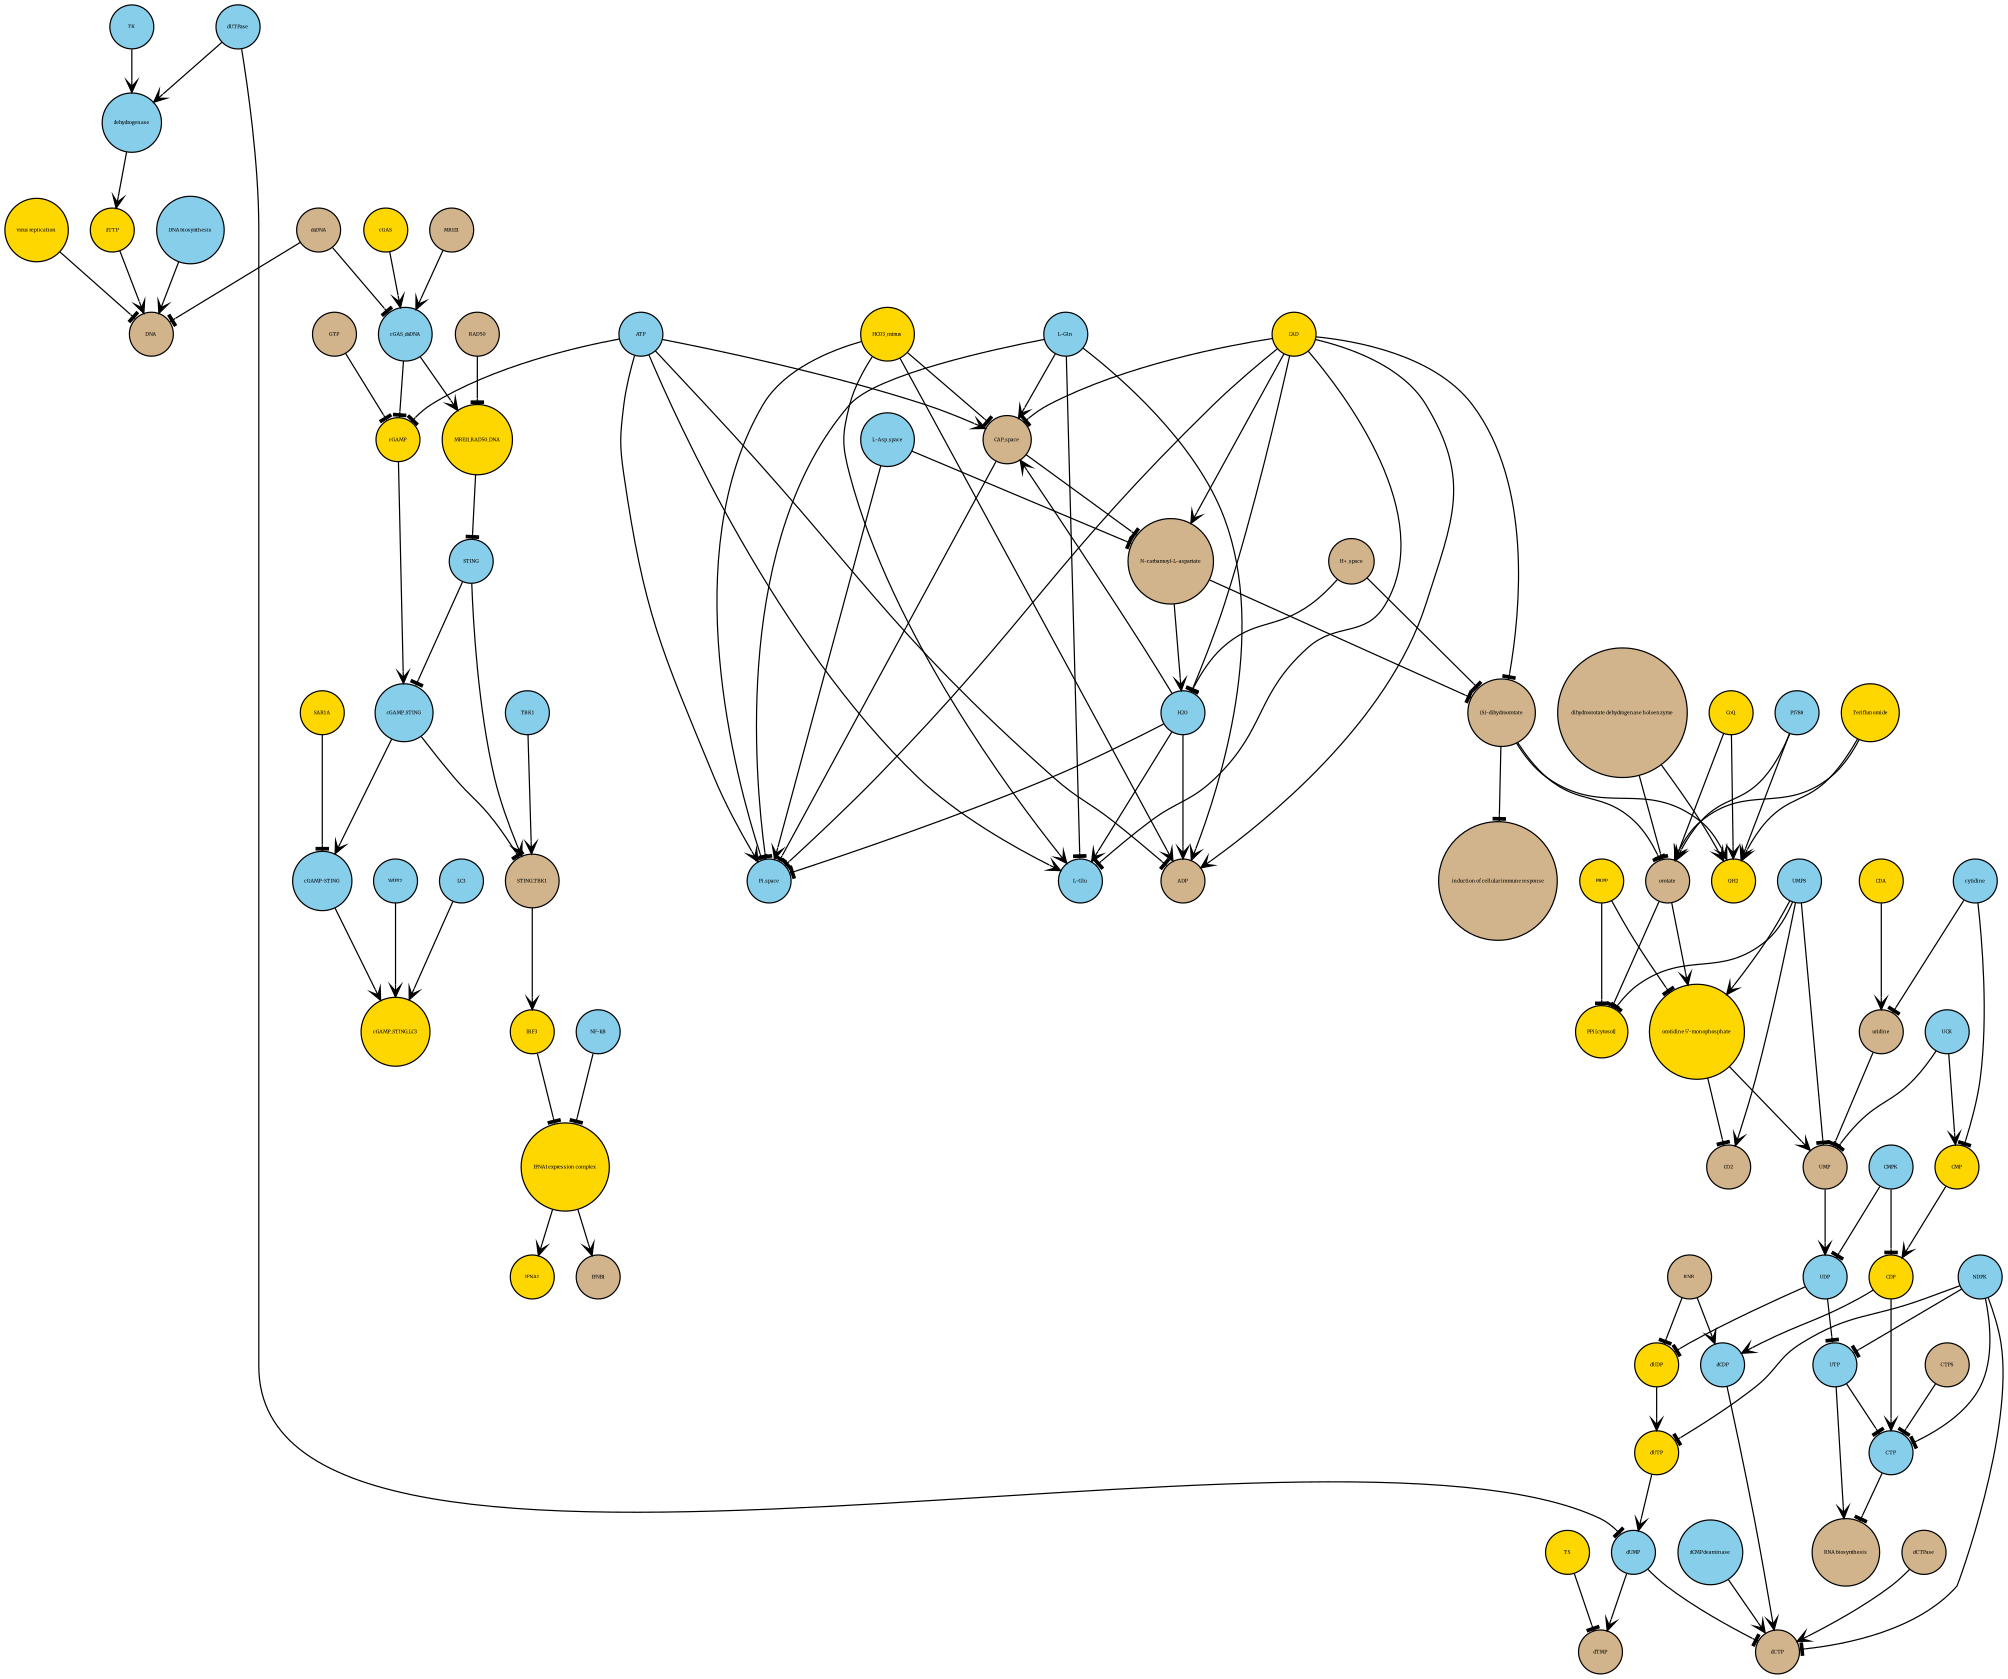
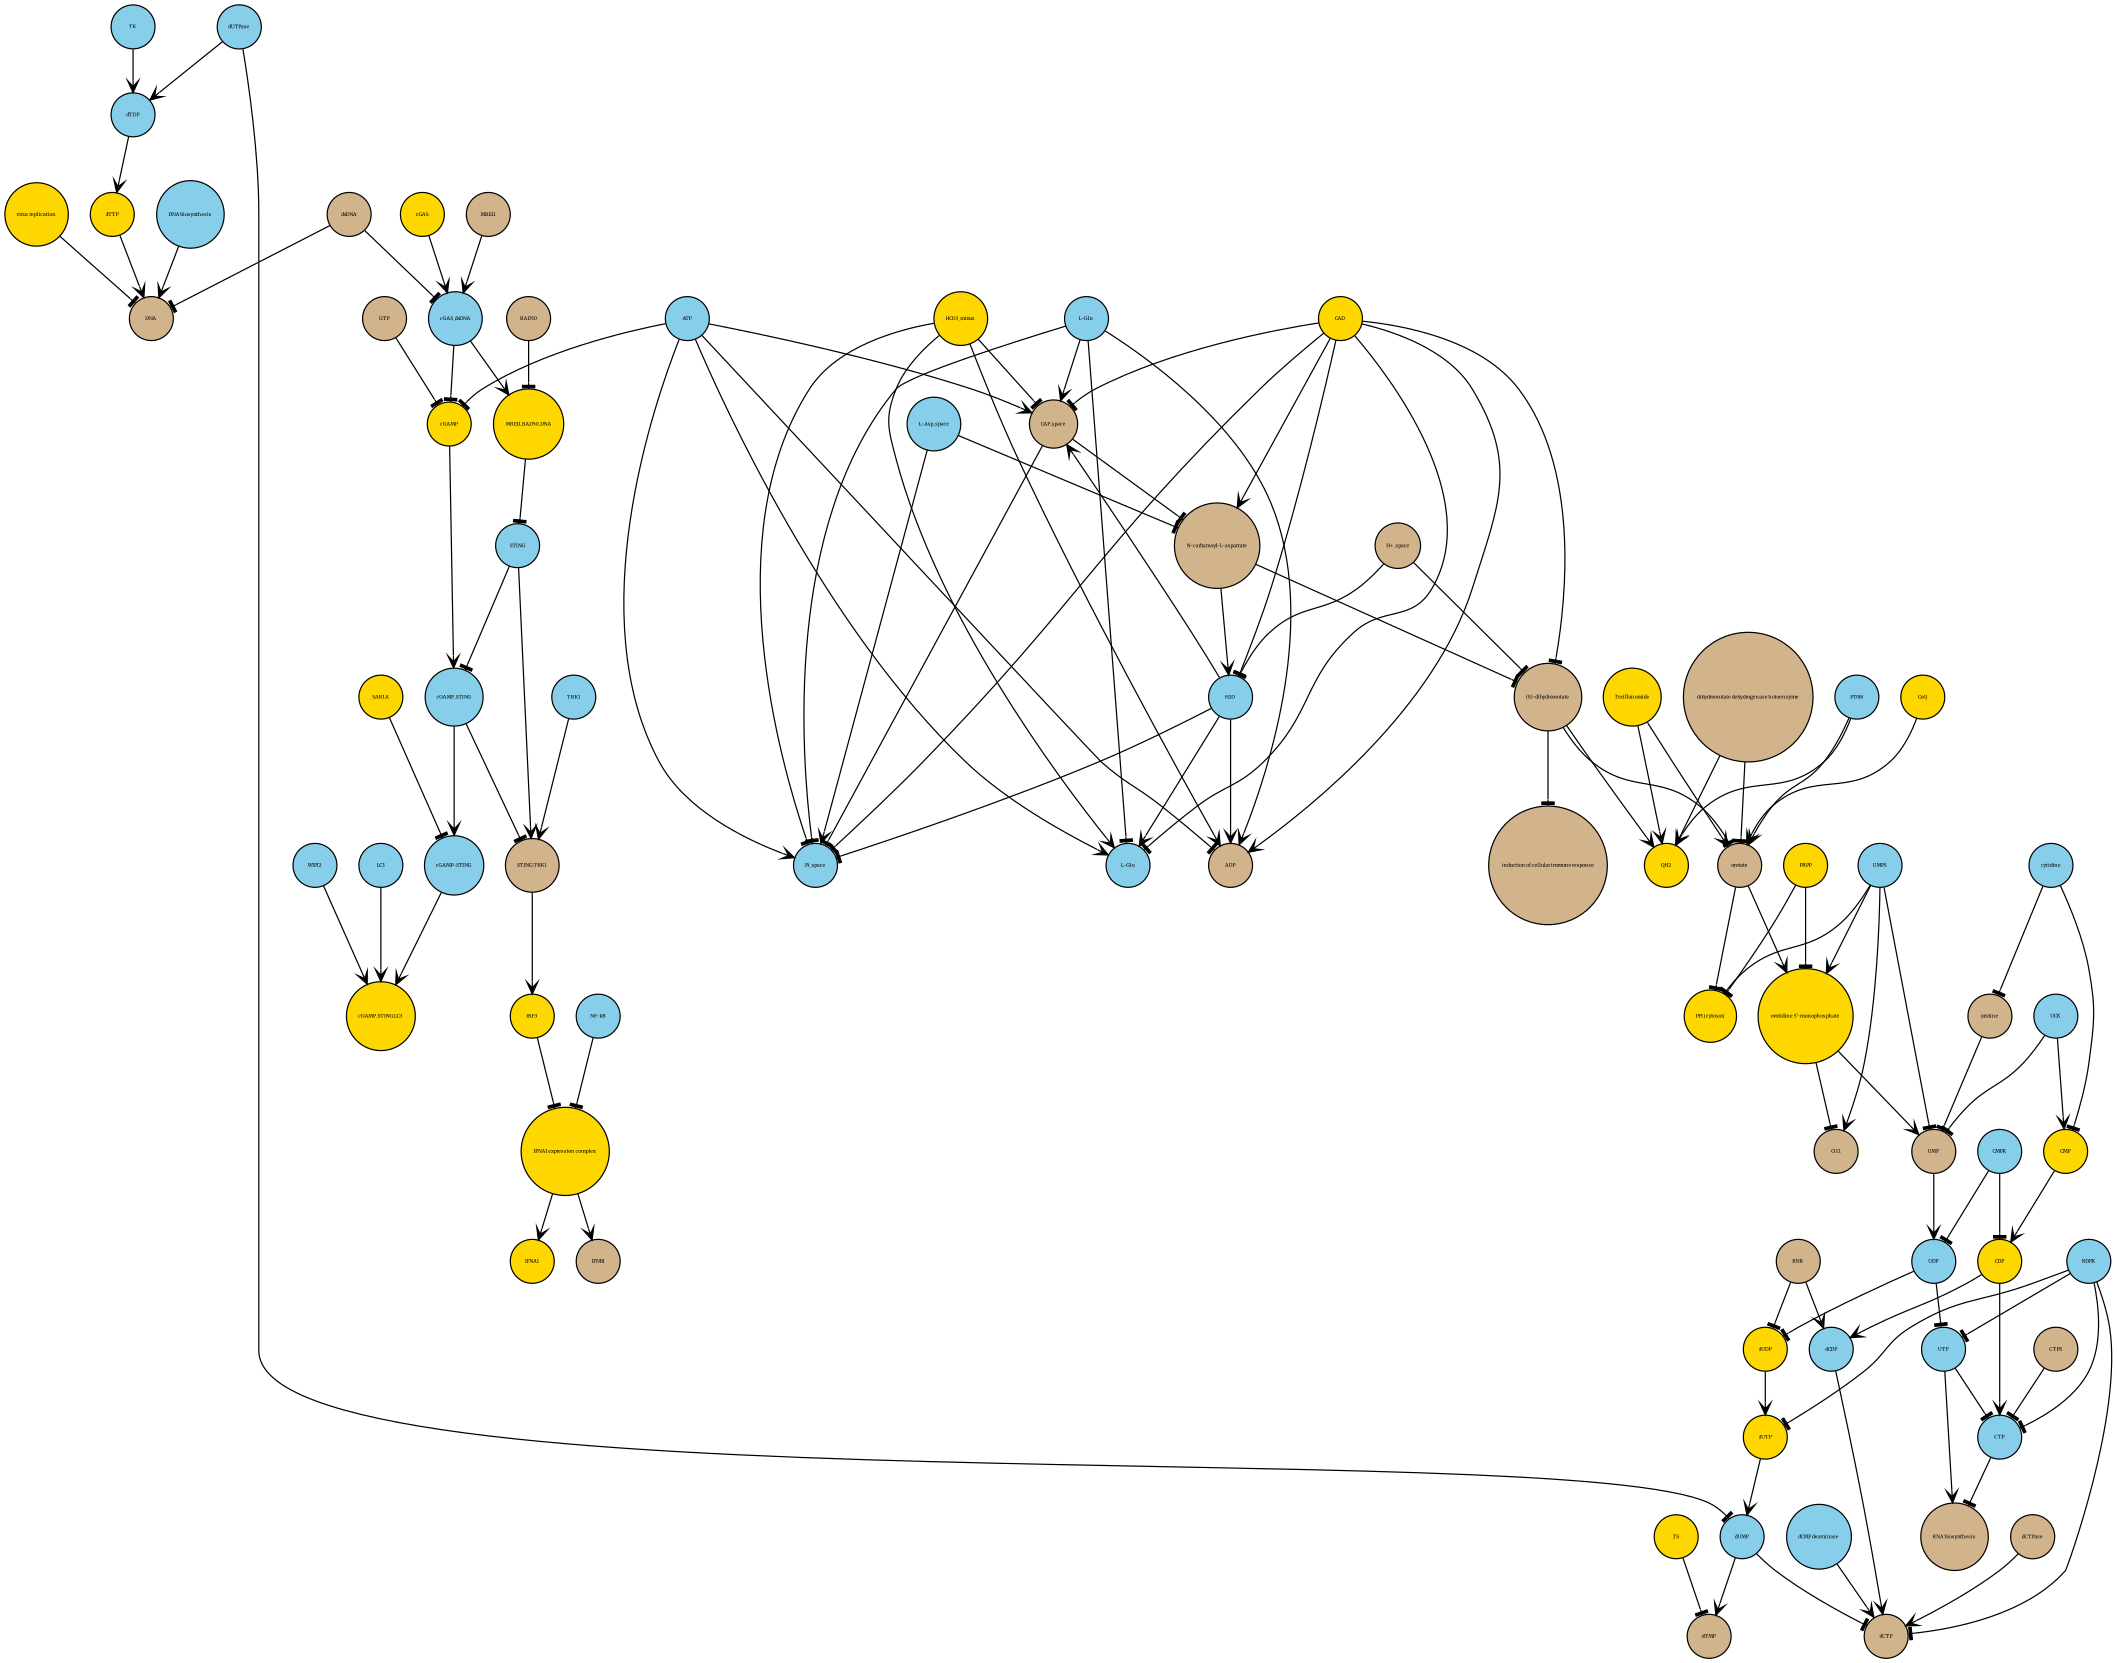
node "dehydrogenase": label "dehydrogenase" -> "dTDP"
edge "CoQ" -> "QH2": removed
node "CDA": removed
